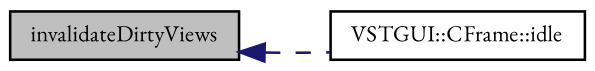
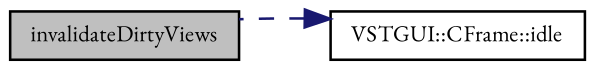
edge "VSTGUI::CFrame::idle" -> "invalidateDirtyViews": reversed
